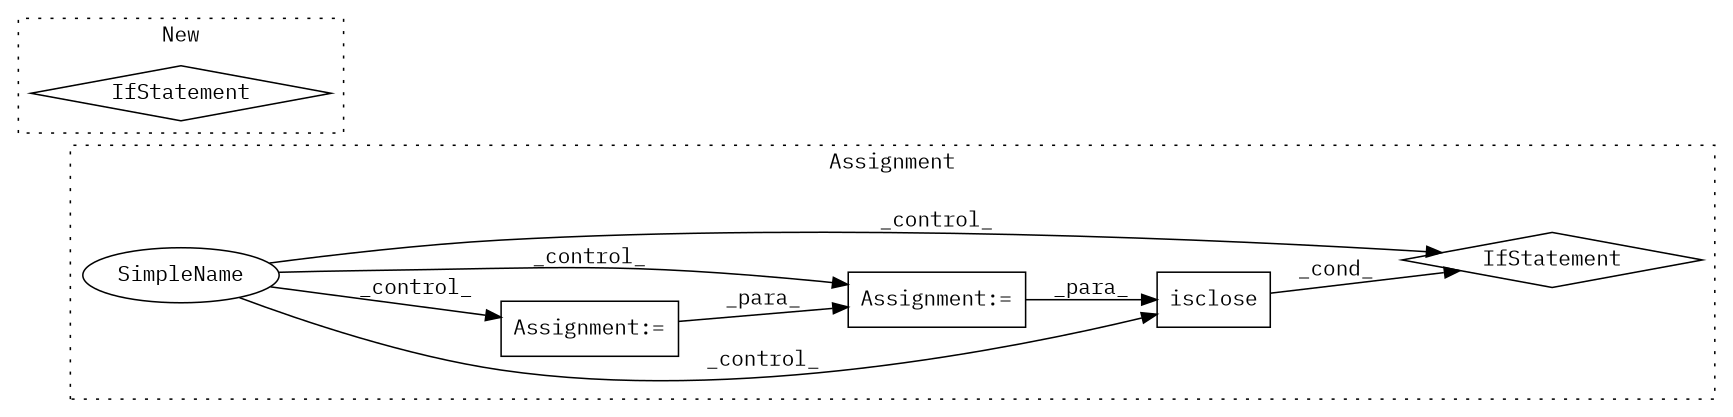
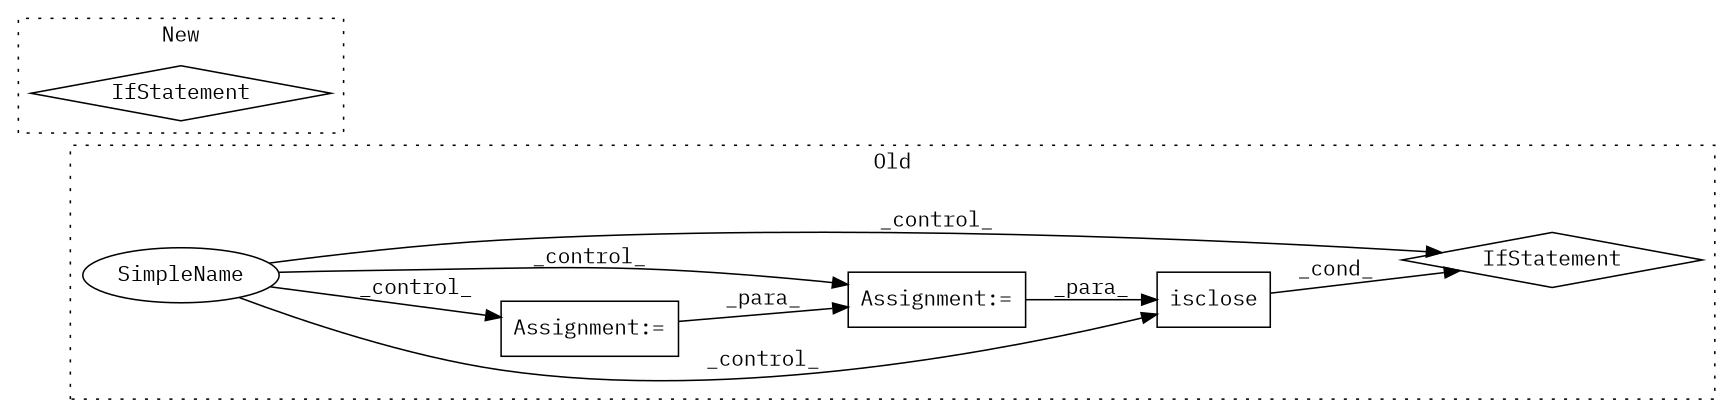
cluster "Assignment": label "Assignment" -> "Old"
